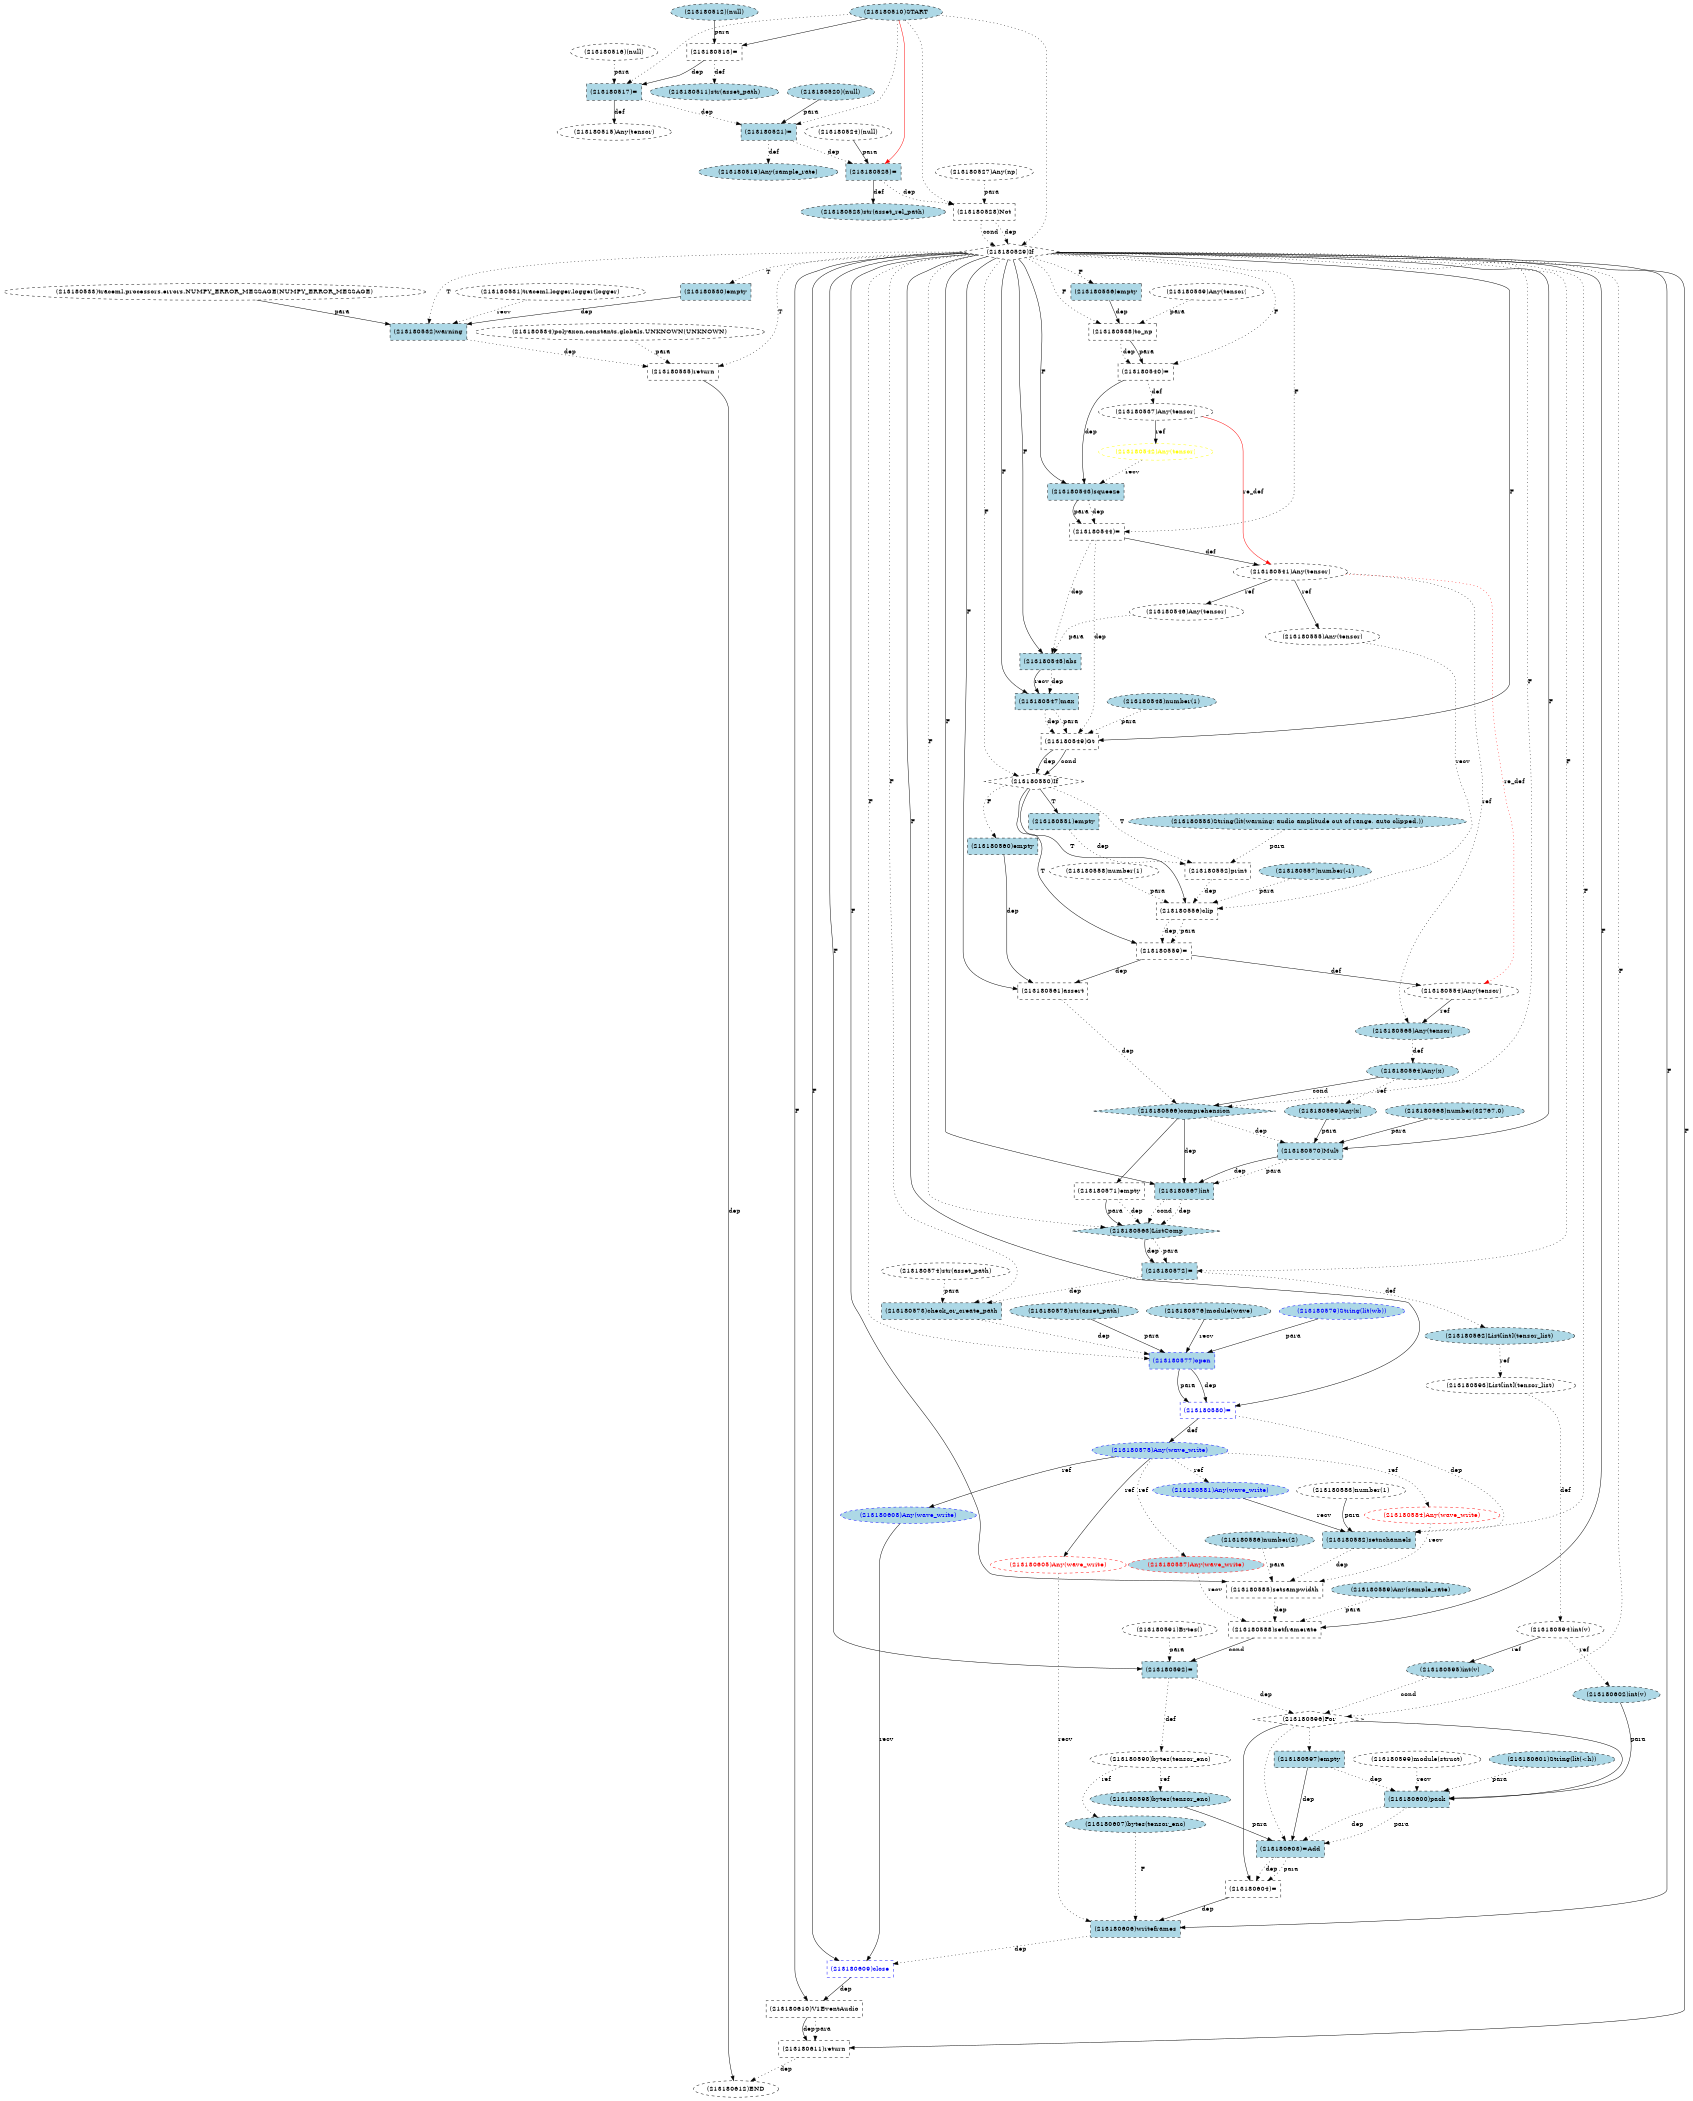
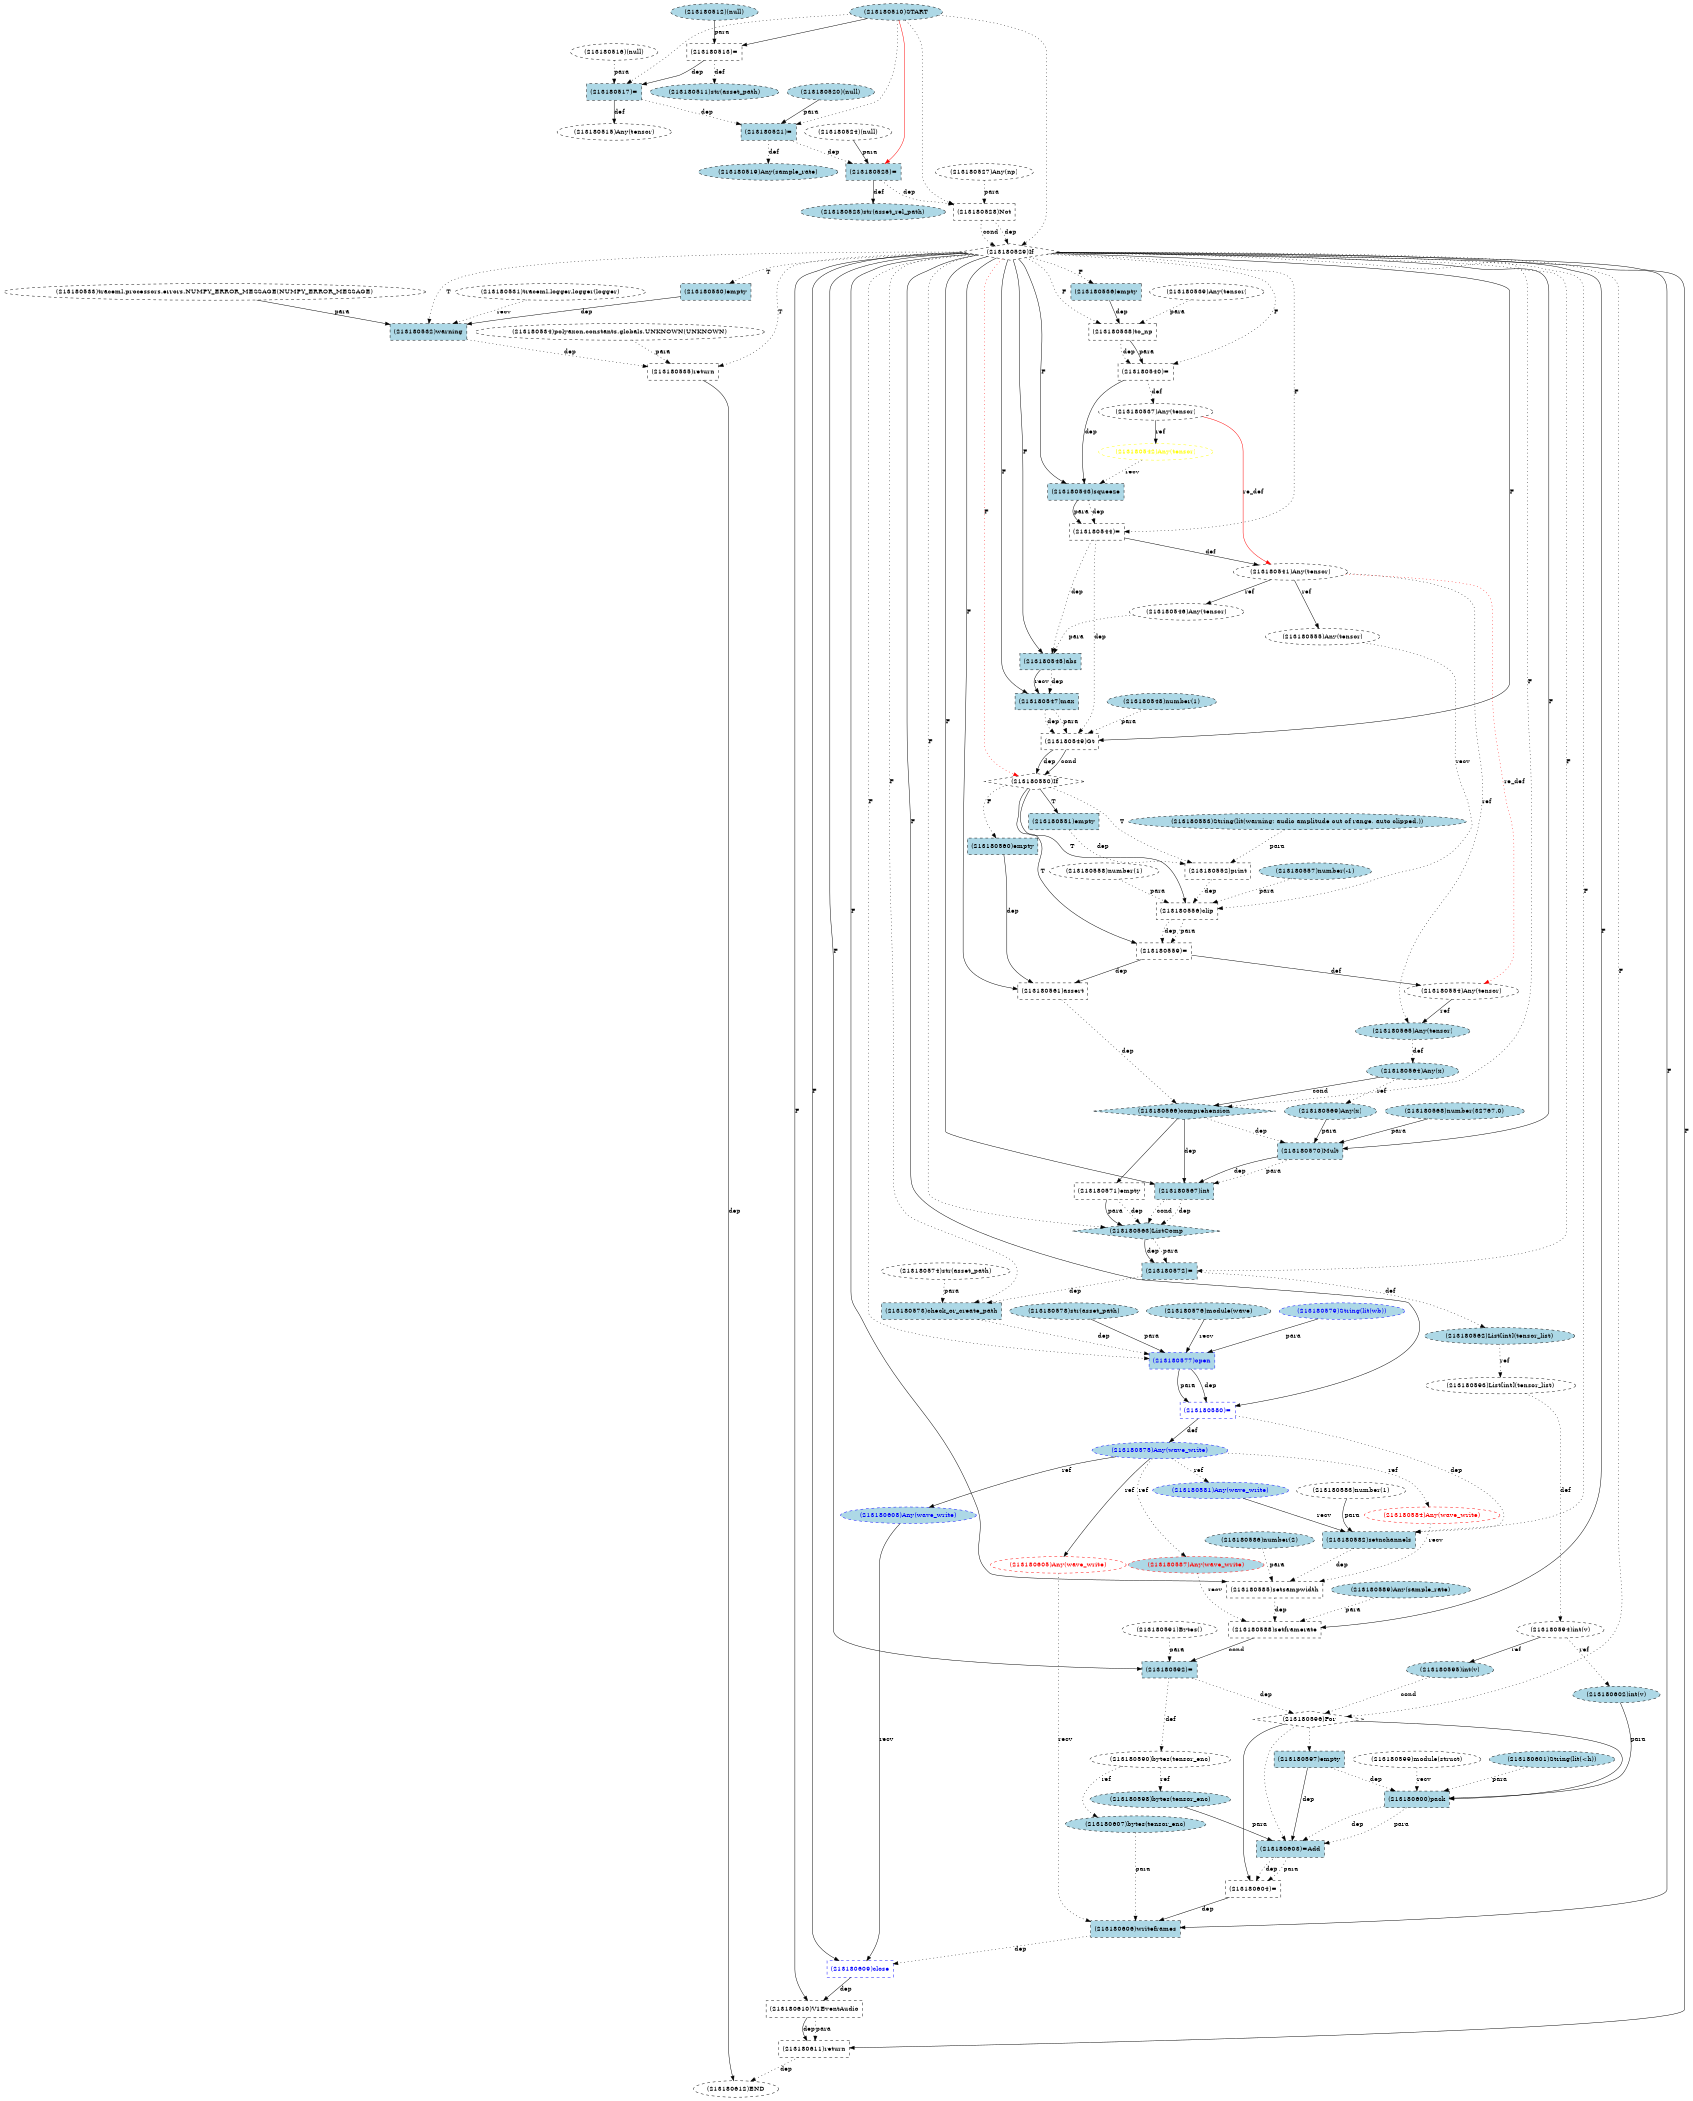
edge "(213180529)If" -> "(213180550)If": color black -> red
edge "(213180607)bytes(tensor_enc)" -> "(213180606)writeframes": label "F" -> "para"
